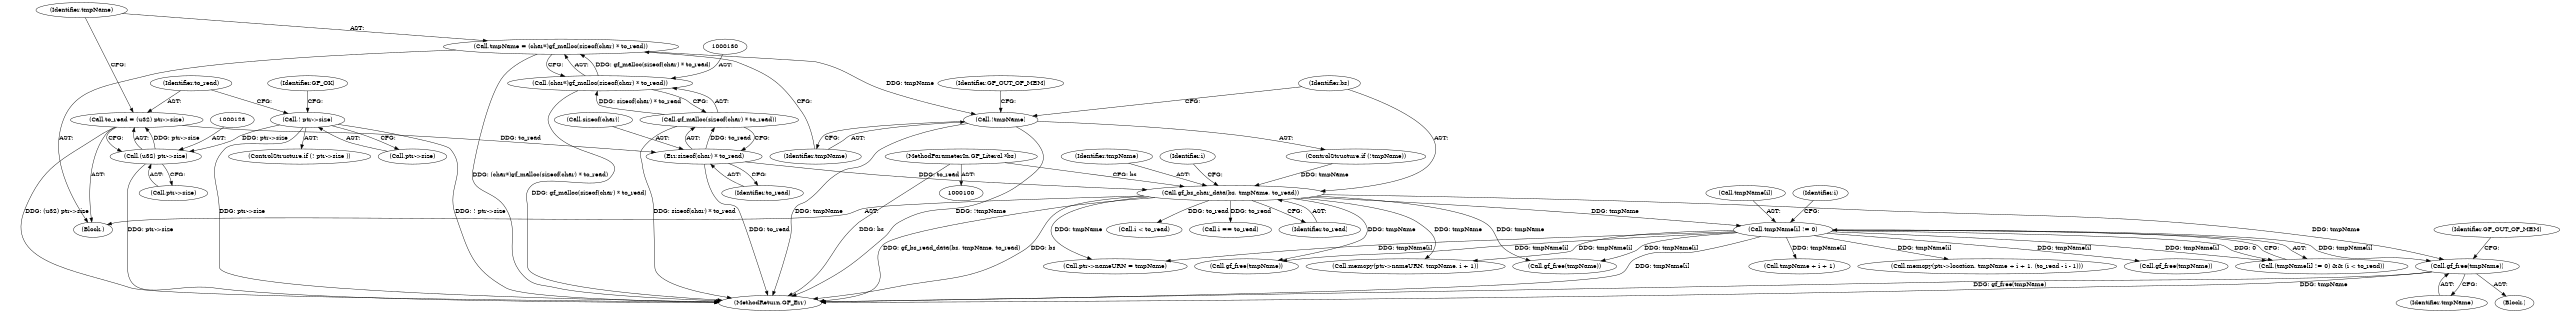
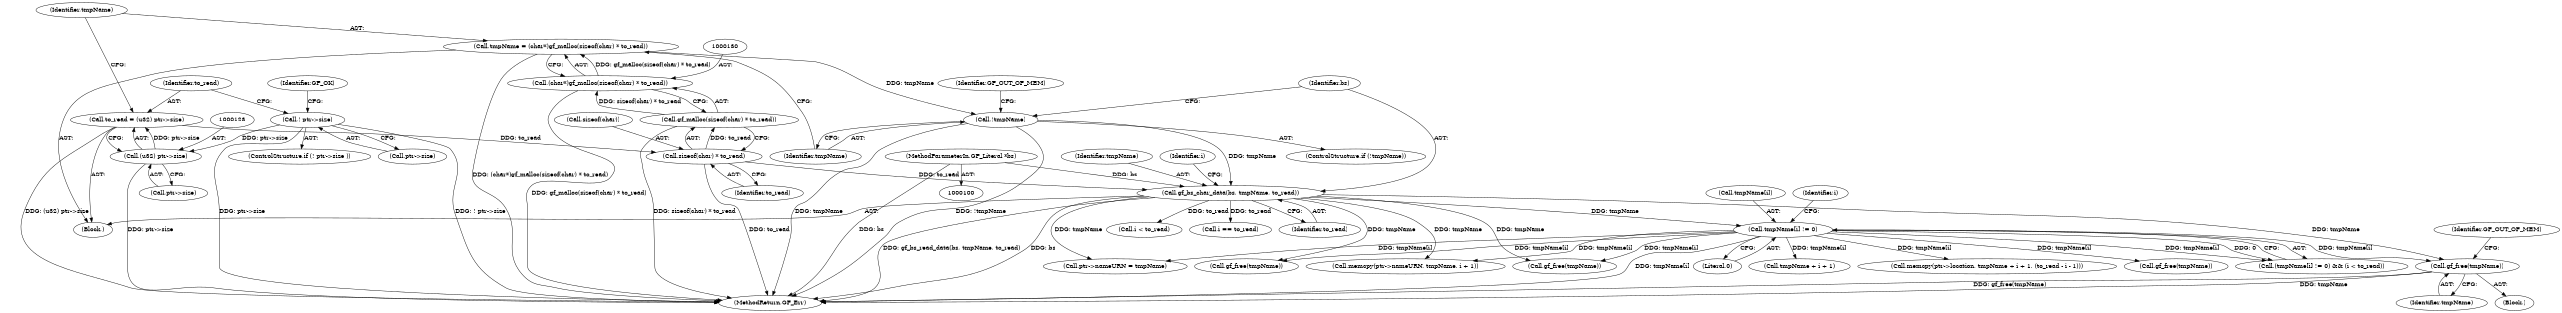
node "(Err,sizeof(char) * to_read)": label "(Err,sizeof(char) * to_read)" -> "(Call,sizeof(char) * to_read)"
edge "(ControlStructure,if (!tmpName))" -> "(Call,gf_bs_char_data(bs, tmpName, to_read))": now "(Call,!tmpName)" -> "(Call,gf_bs_char_data(bs, tmpName, to_read))"
edge "(MethodParameterIn,GF_Literal *bs)" -> "(Call,gf_bs_char_data(bs, tmpName, to_read))": label "CFG: bs" -> "DDG: bs"
node "(Literal,0)": added
